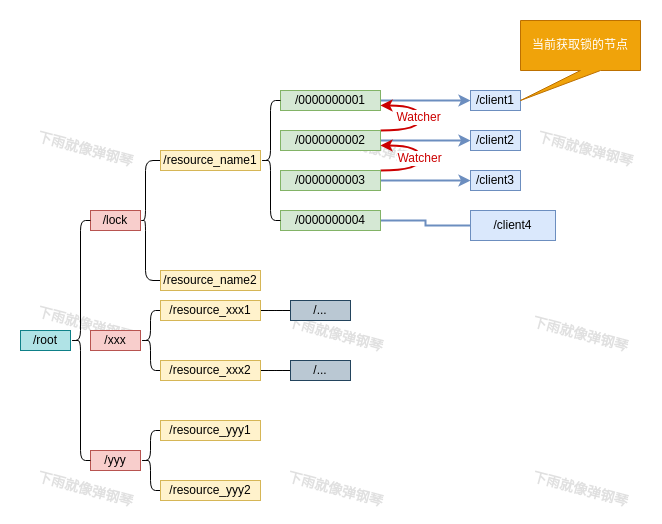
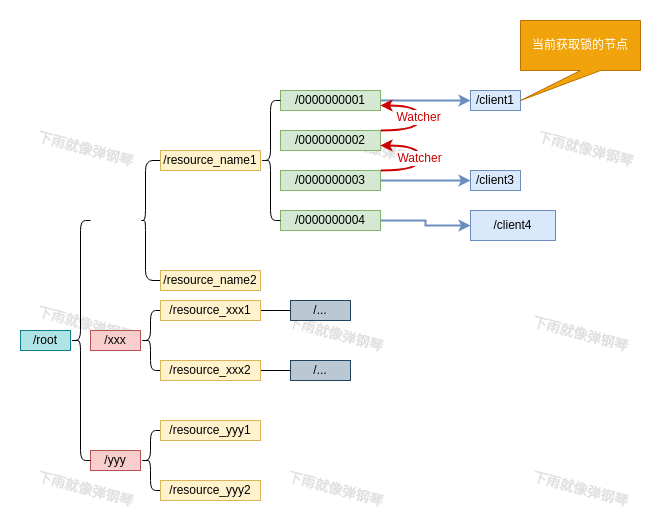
edge "/0000000002" -> "/client2": removed
node "/client2": removed
node "/lock": removed
edge "/0000000004" -- "/client4": arrowhead none -> classic
